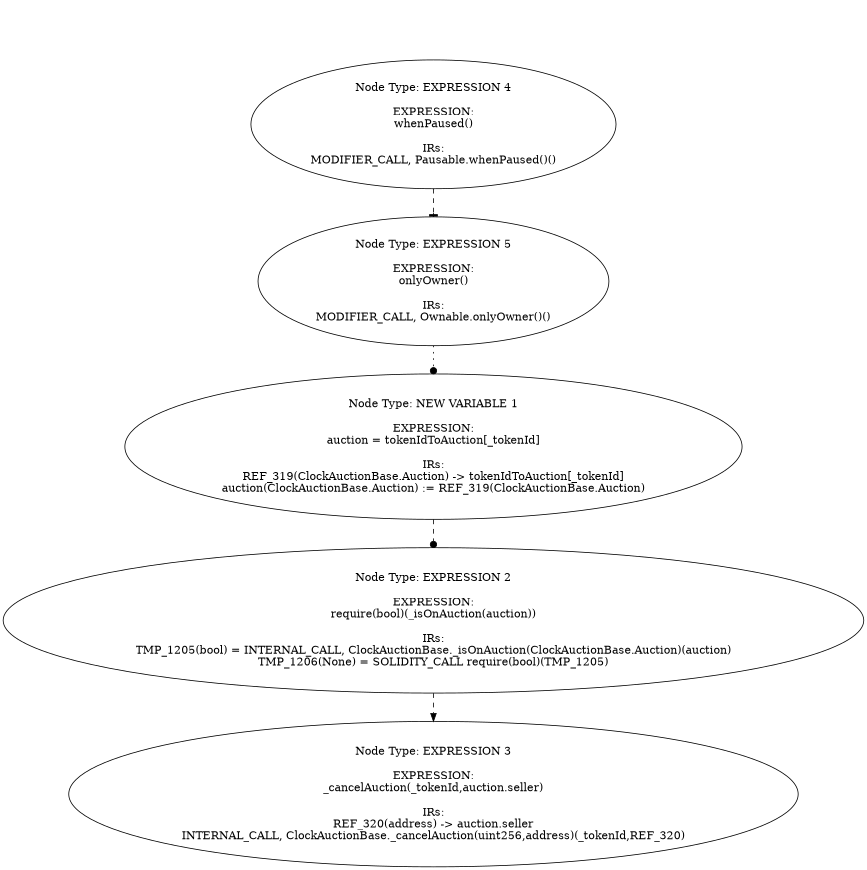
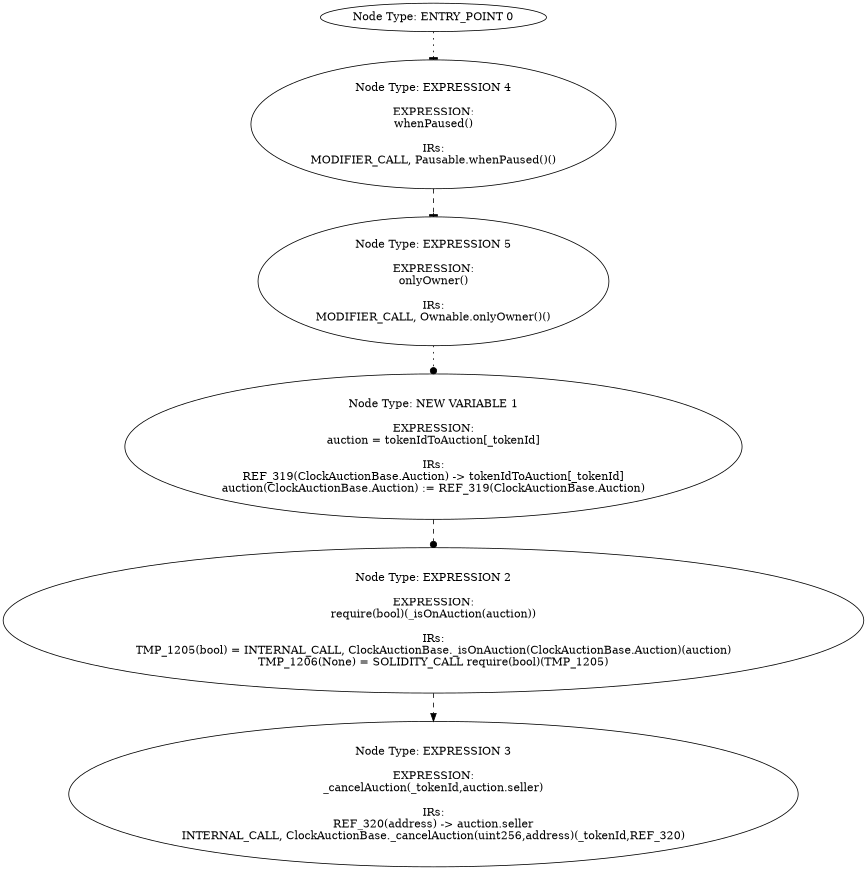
node "Node Type: ENTRY_POINT 0": added
